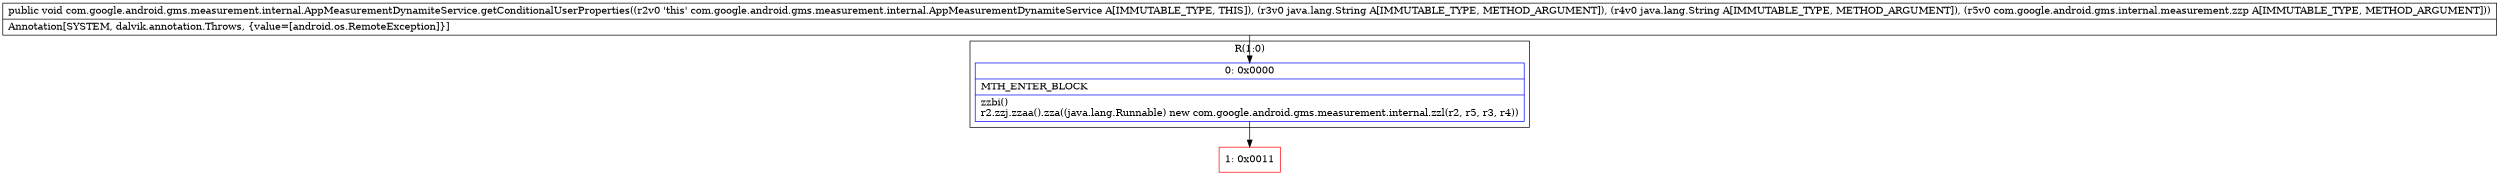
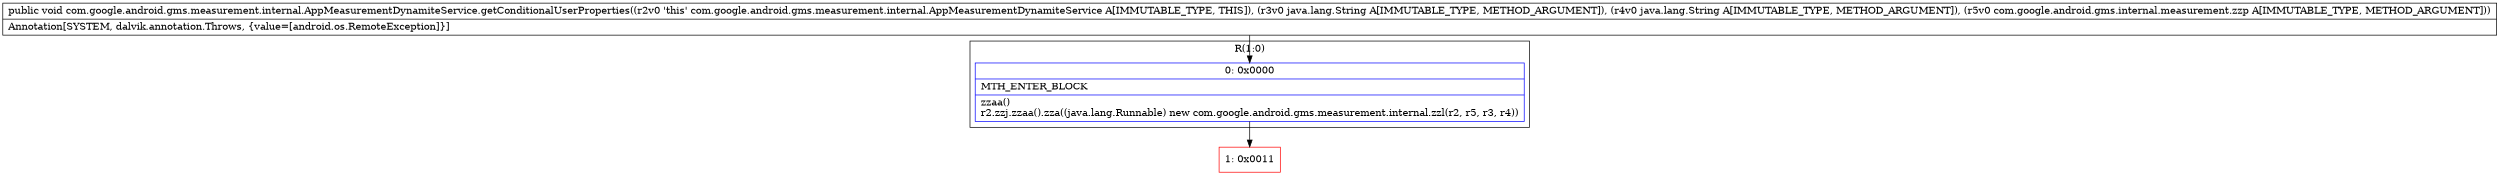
node "0: 0x0000": text "zzbi()" -> "zzaa()"
